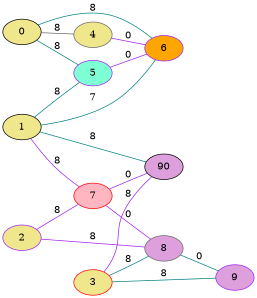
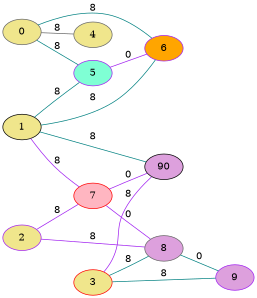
node "0": color black -> gray40
edge "4" -- "6": removed, label "0"
edge "6" -- "1": label "7" -> "8"
